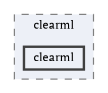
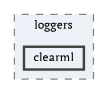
cluster "clearml": label "clearml" -> "loggers"
